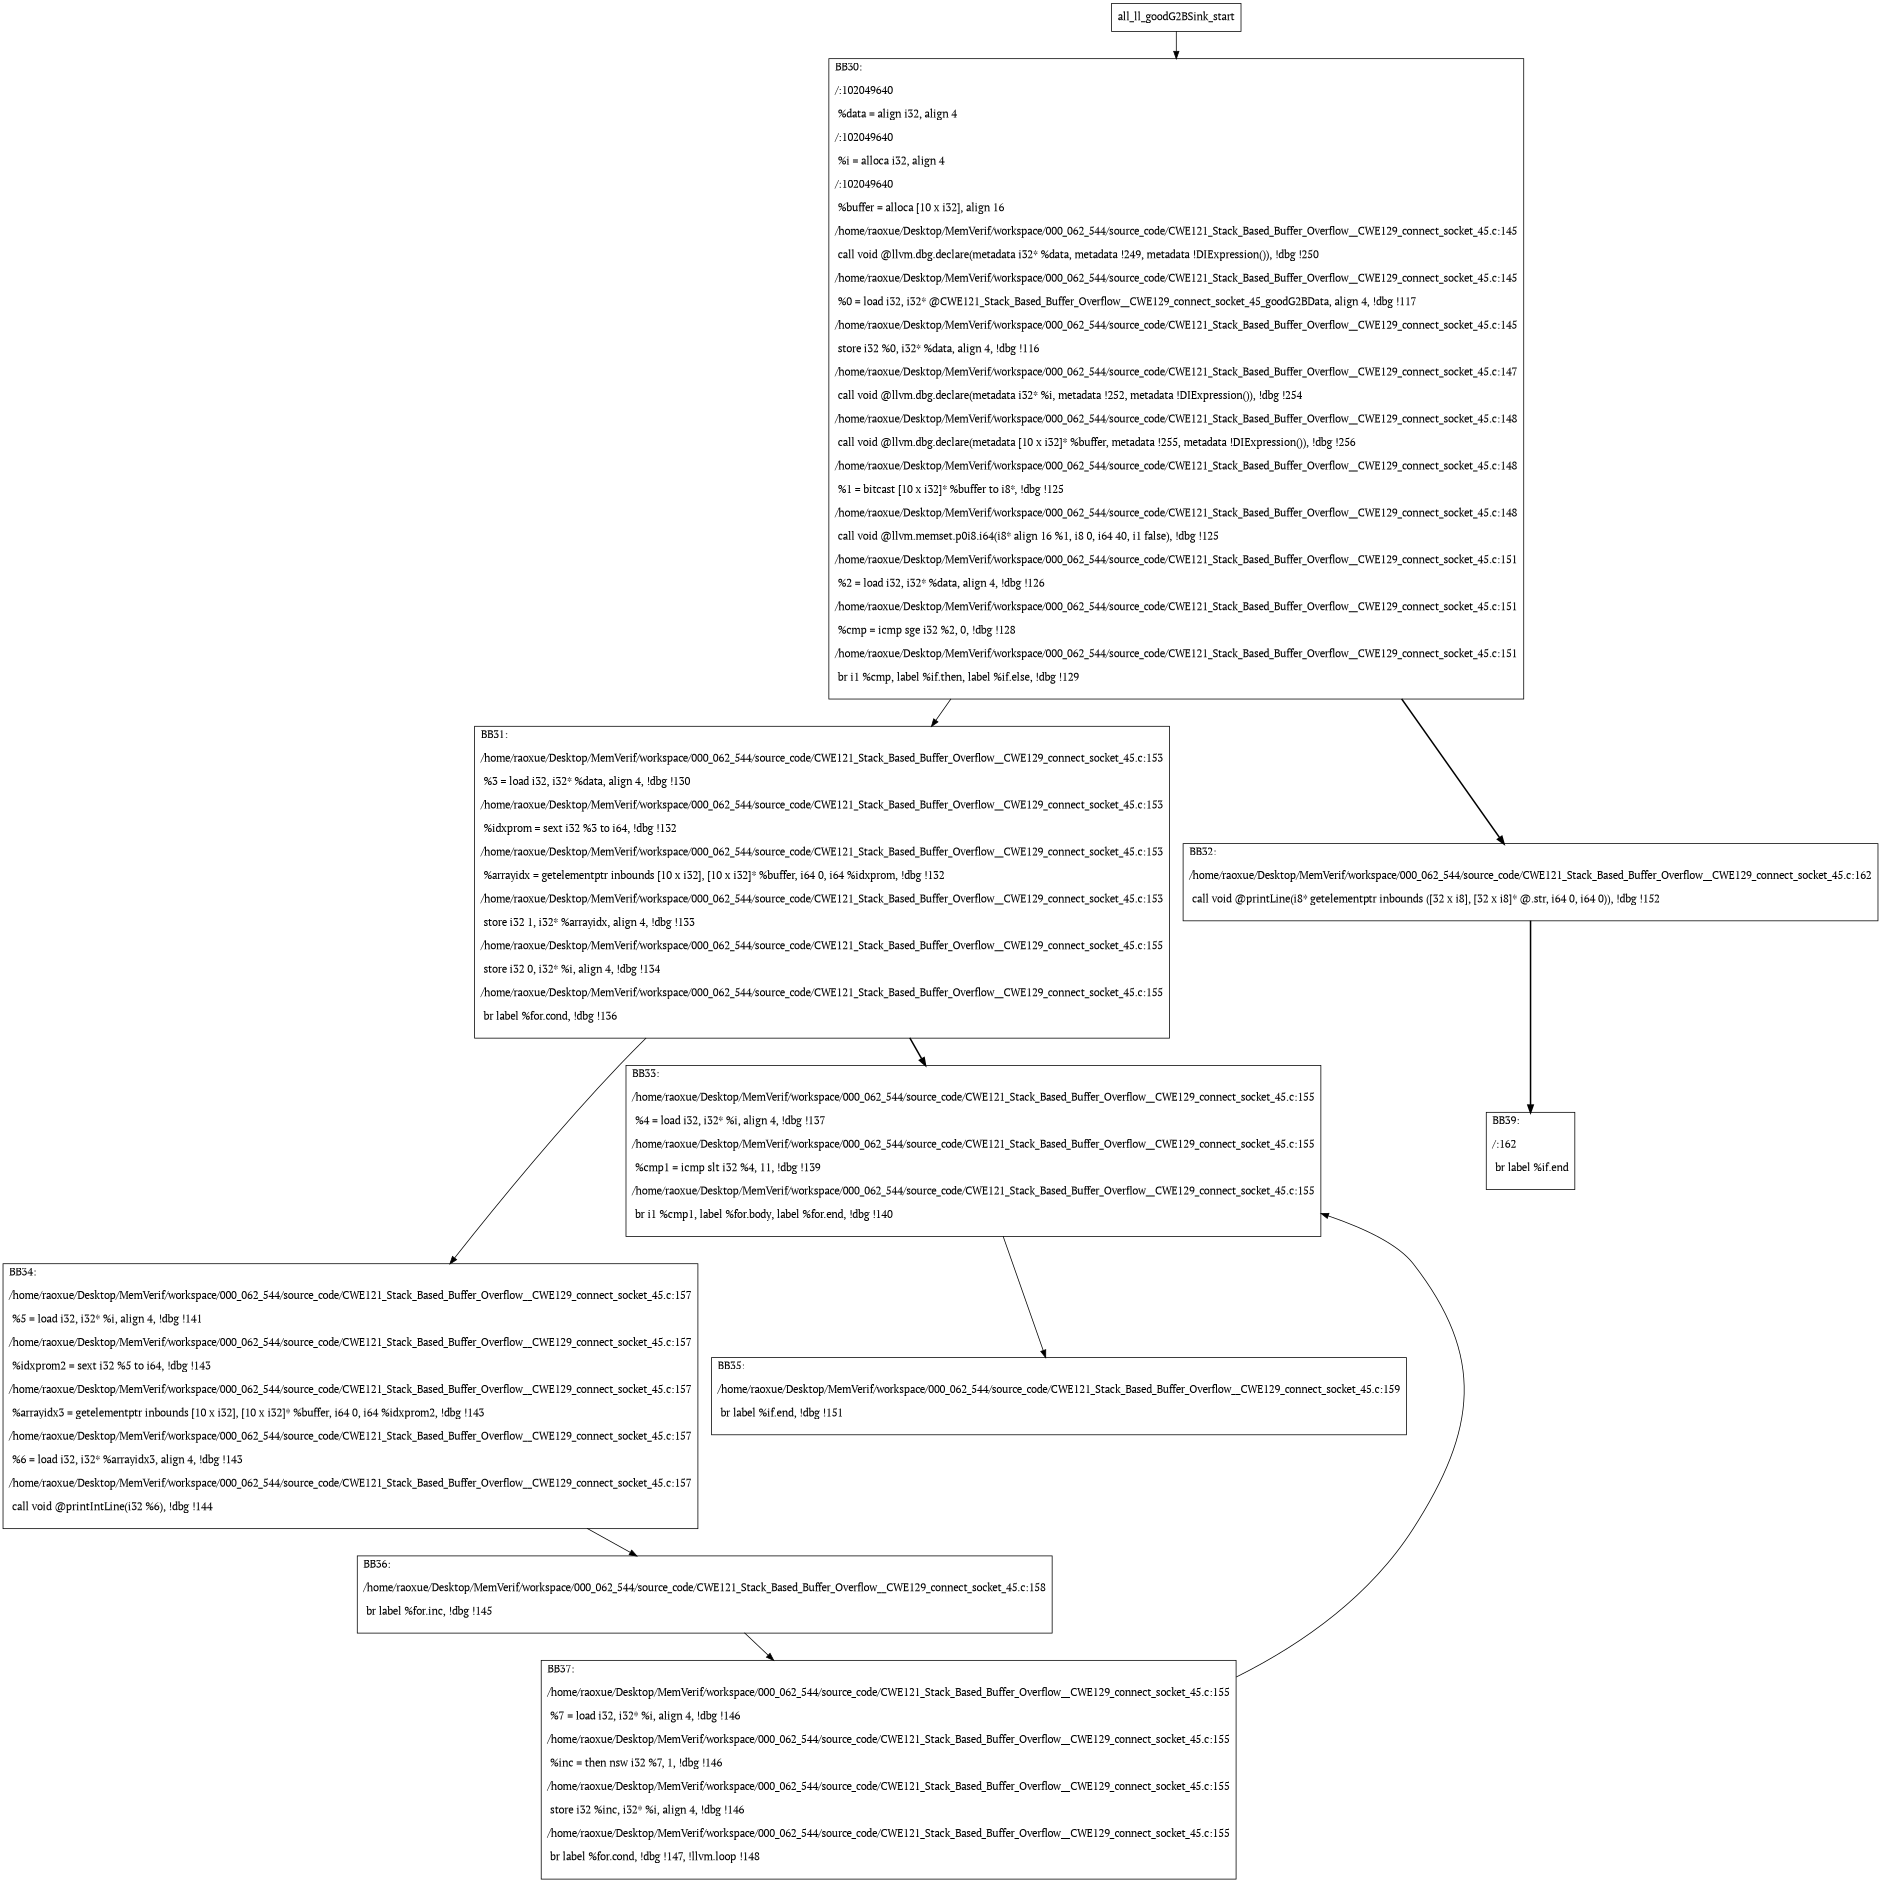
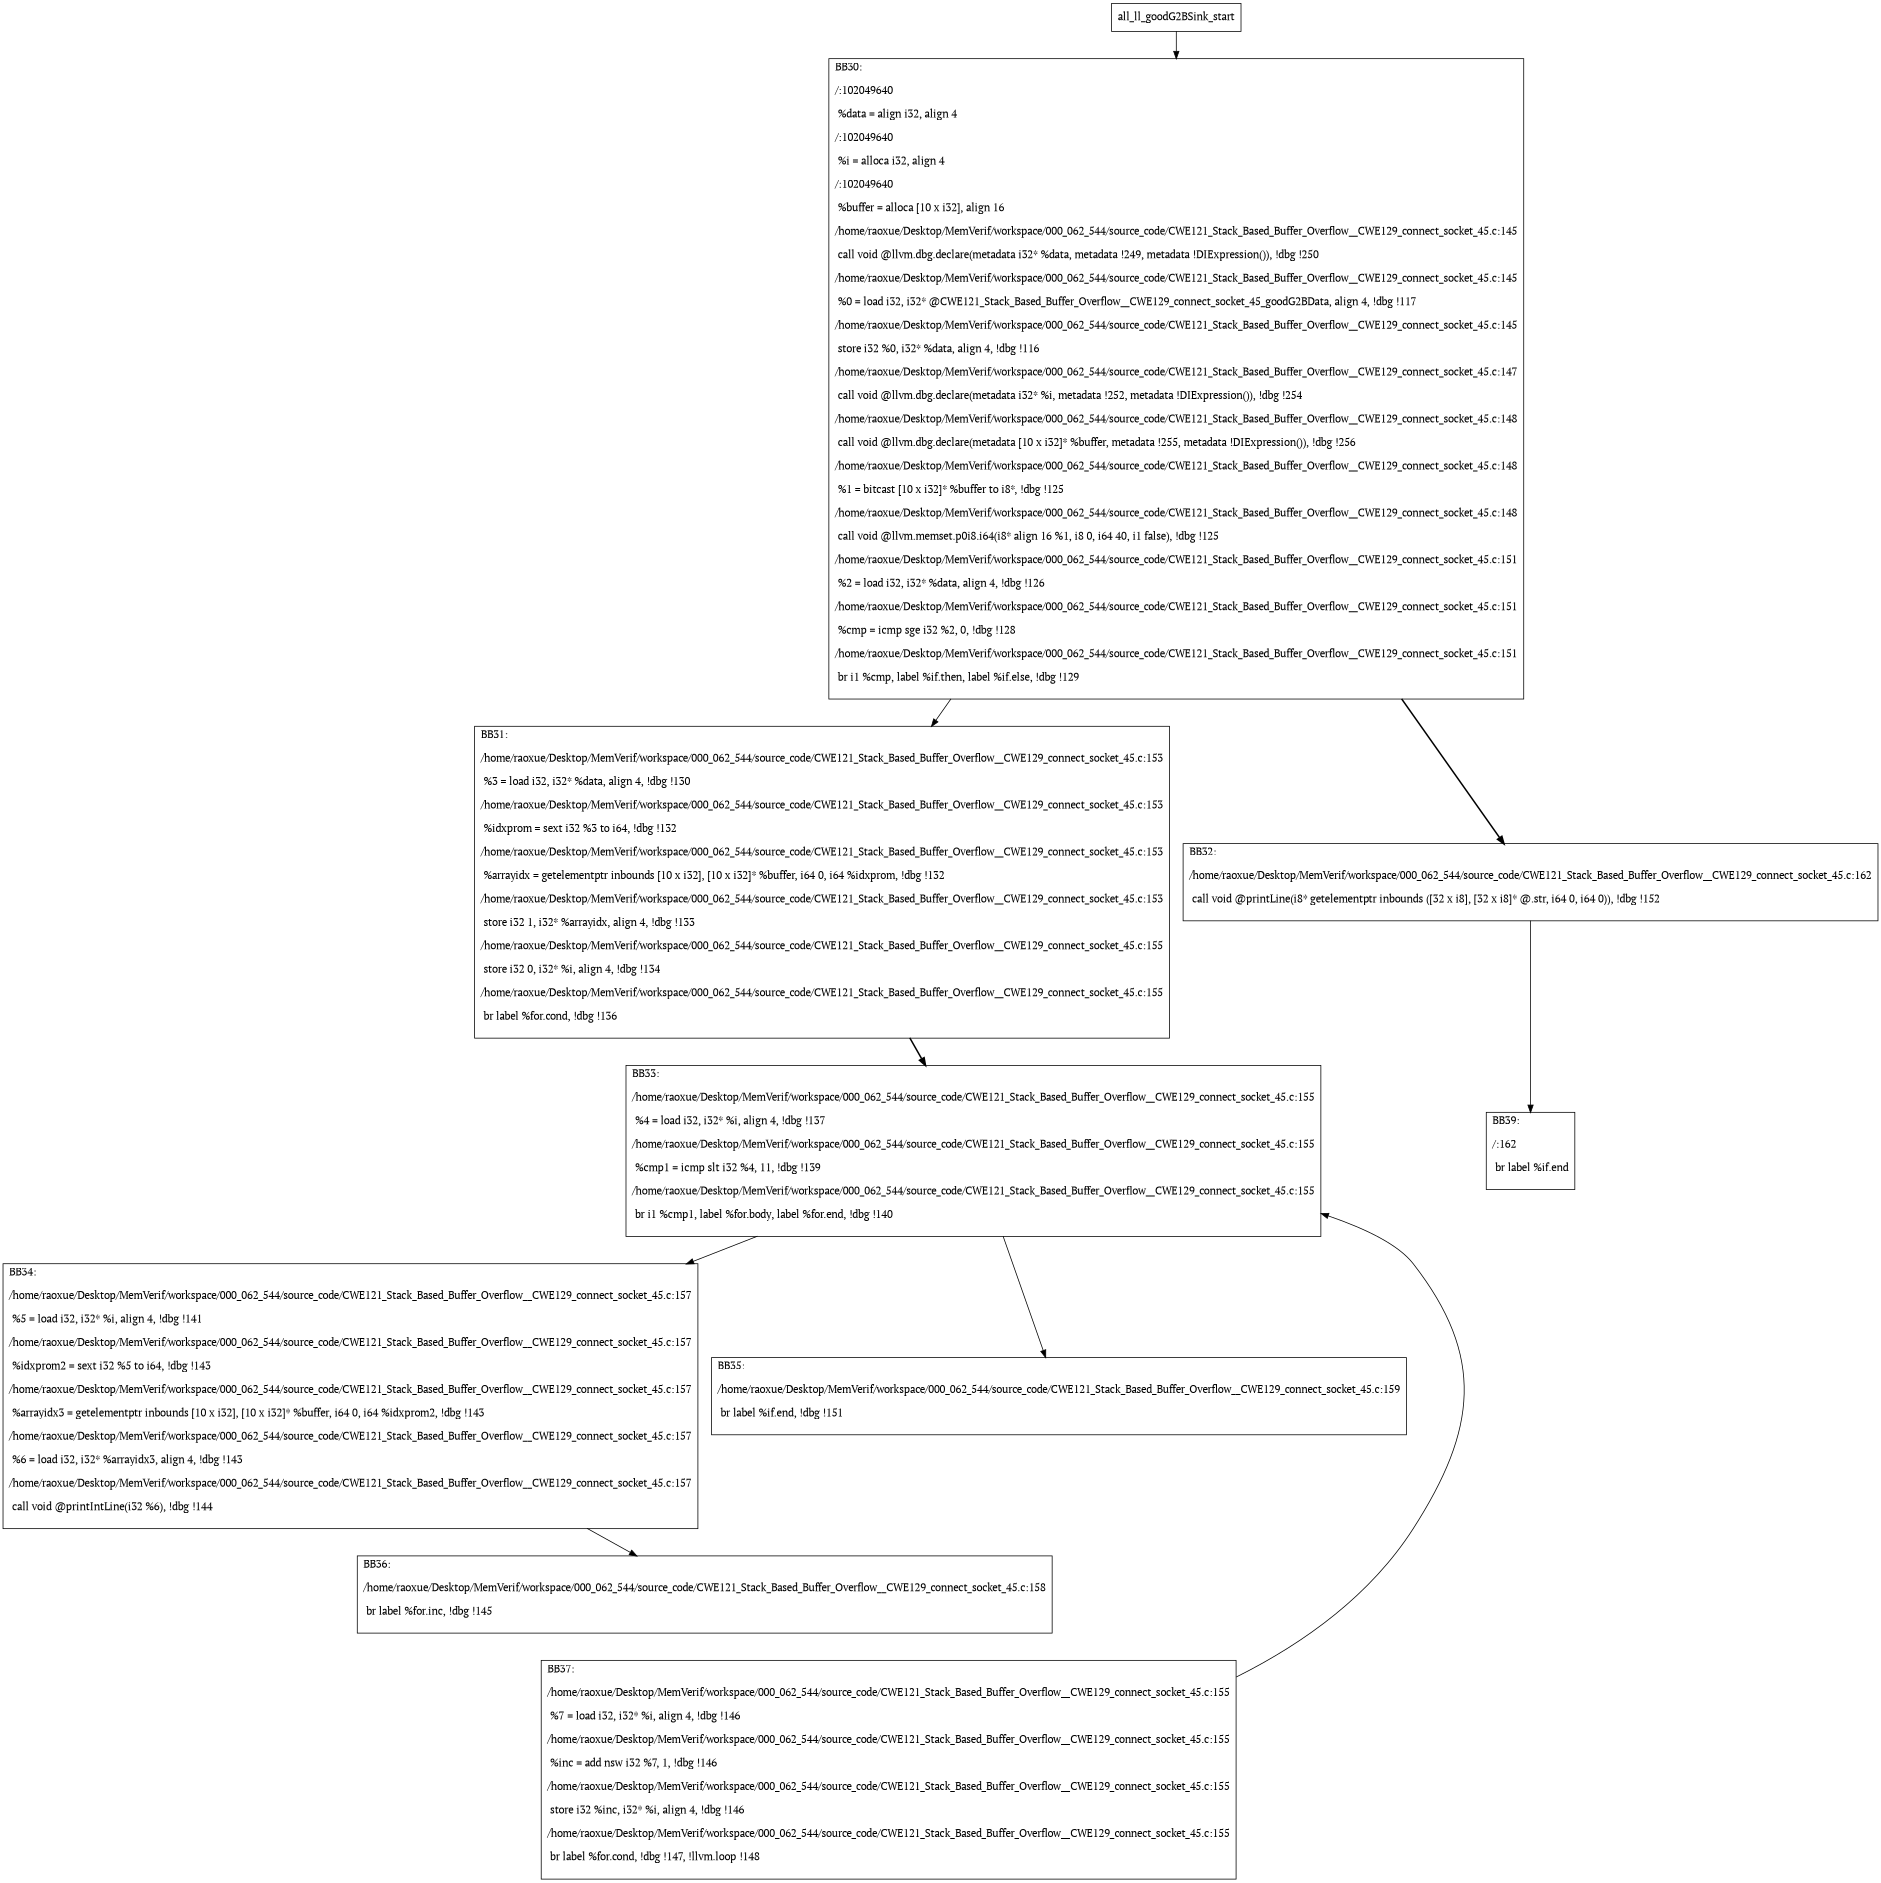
edge "BB32:" -> "BB39:": style bold -> solid
edge "BB31:" -> "BB34:": now "BB33:" -> "BB34:"
edge "BB36:" -> "BB37:": removed
node "BB37:": text "%inc = then nsw i32 %7, 1, !dbg !146" -> "%inc = add nsw i32 %7, 1, !dbg !146"
